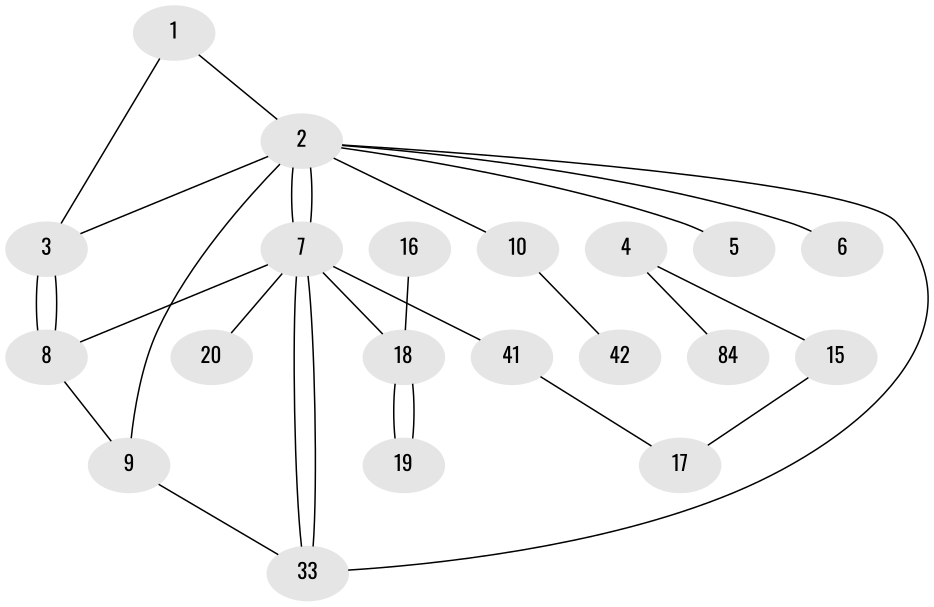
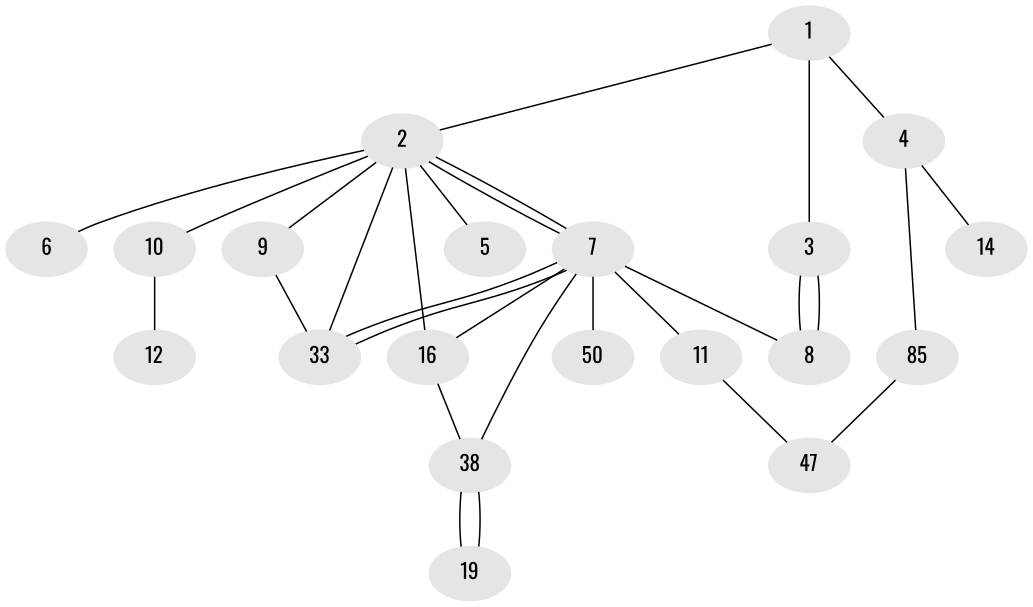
edge "1" -- "4": added
edge "2" -- "3": now "2" -- "16"
edge "7" -- "16": added
node "20": label "20" -> "50"
node "18": label "18" -> "38"
node "41": label "41" -> "11"
node "42": label "42" -> "12"
node "84": label "84" -> "14"
node "15": label "15" -> "85"
edge "8" -- "9": removed
node "17": label "17" -> "47"
